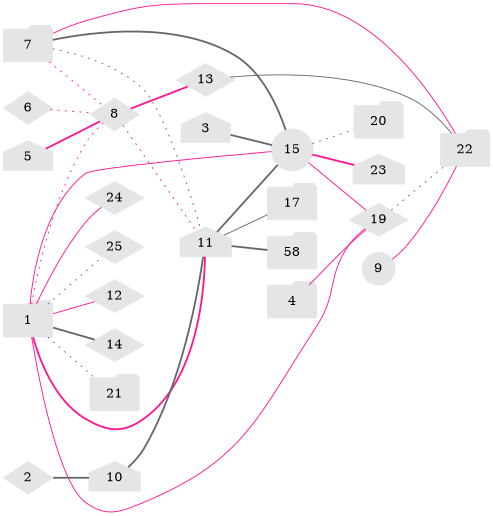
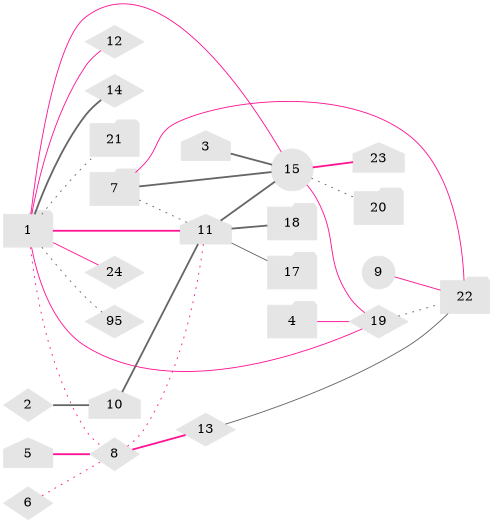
edge "7" -- "8": removed
node "25": label "25" -> "95"
node "58": label "58" -> "18"
